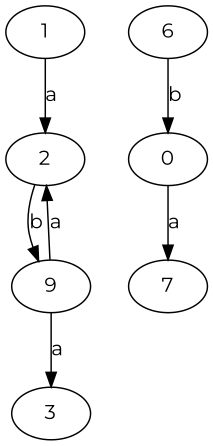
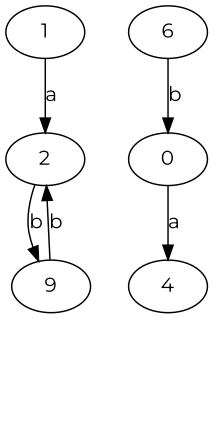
edge "9" -> "2": label "a" -> "b"
node "7": label "7" -> "4"
node "3": removed
